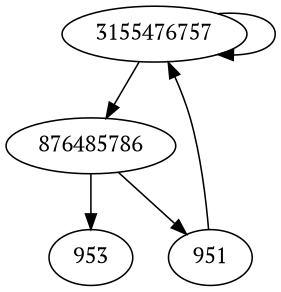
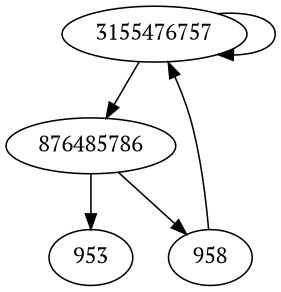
node "951": label "951" -> "958"
